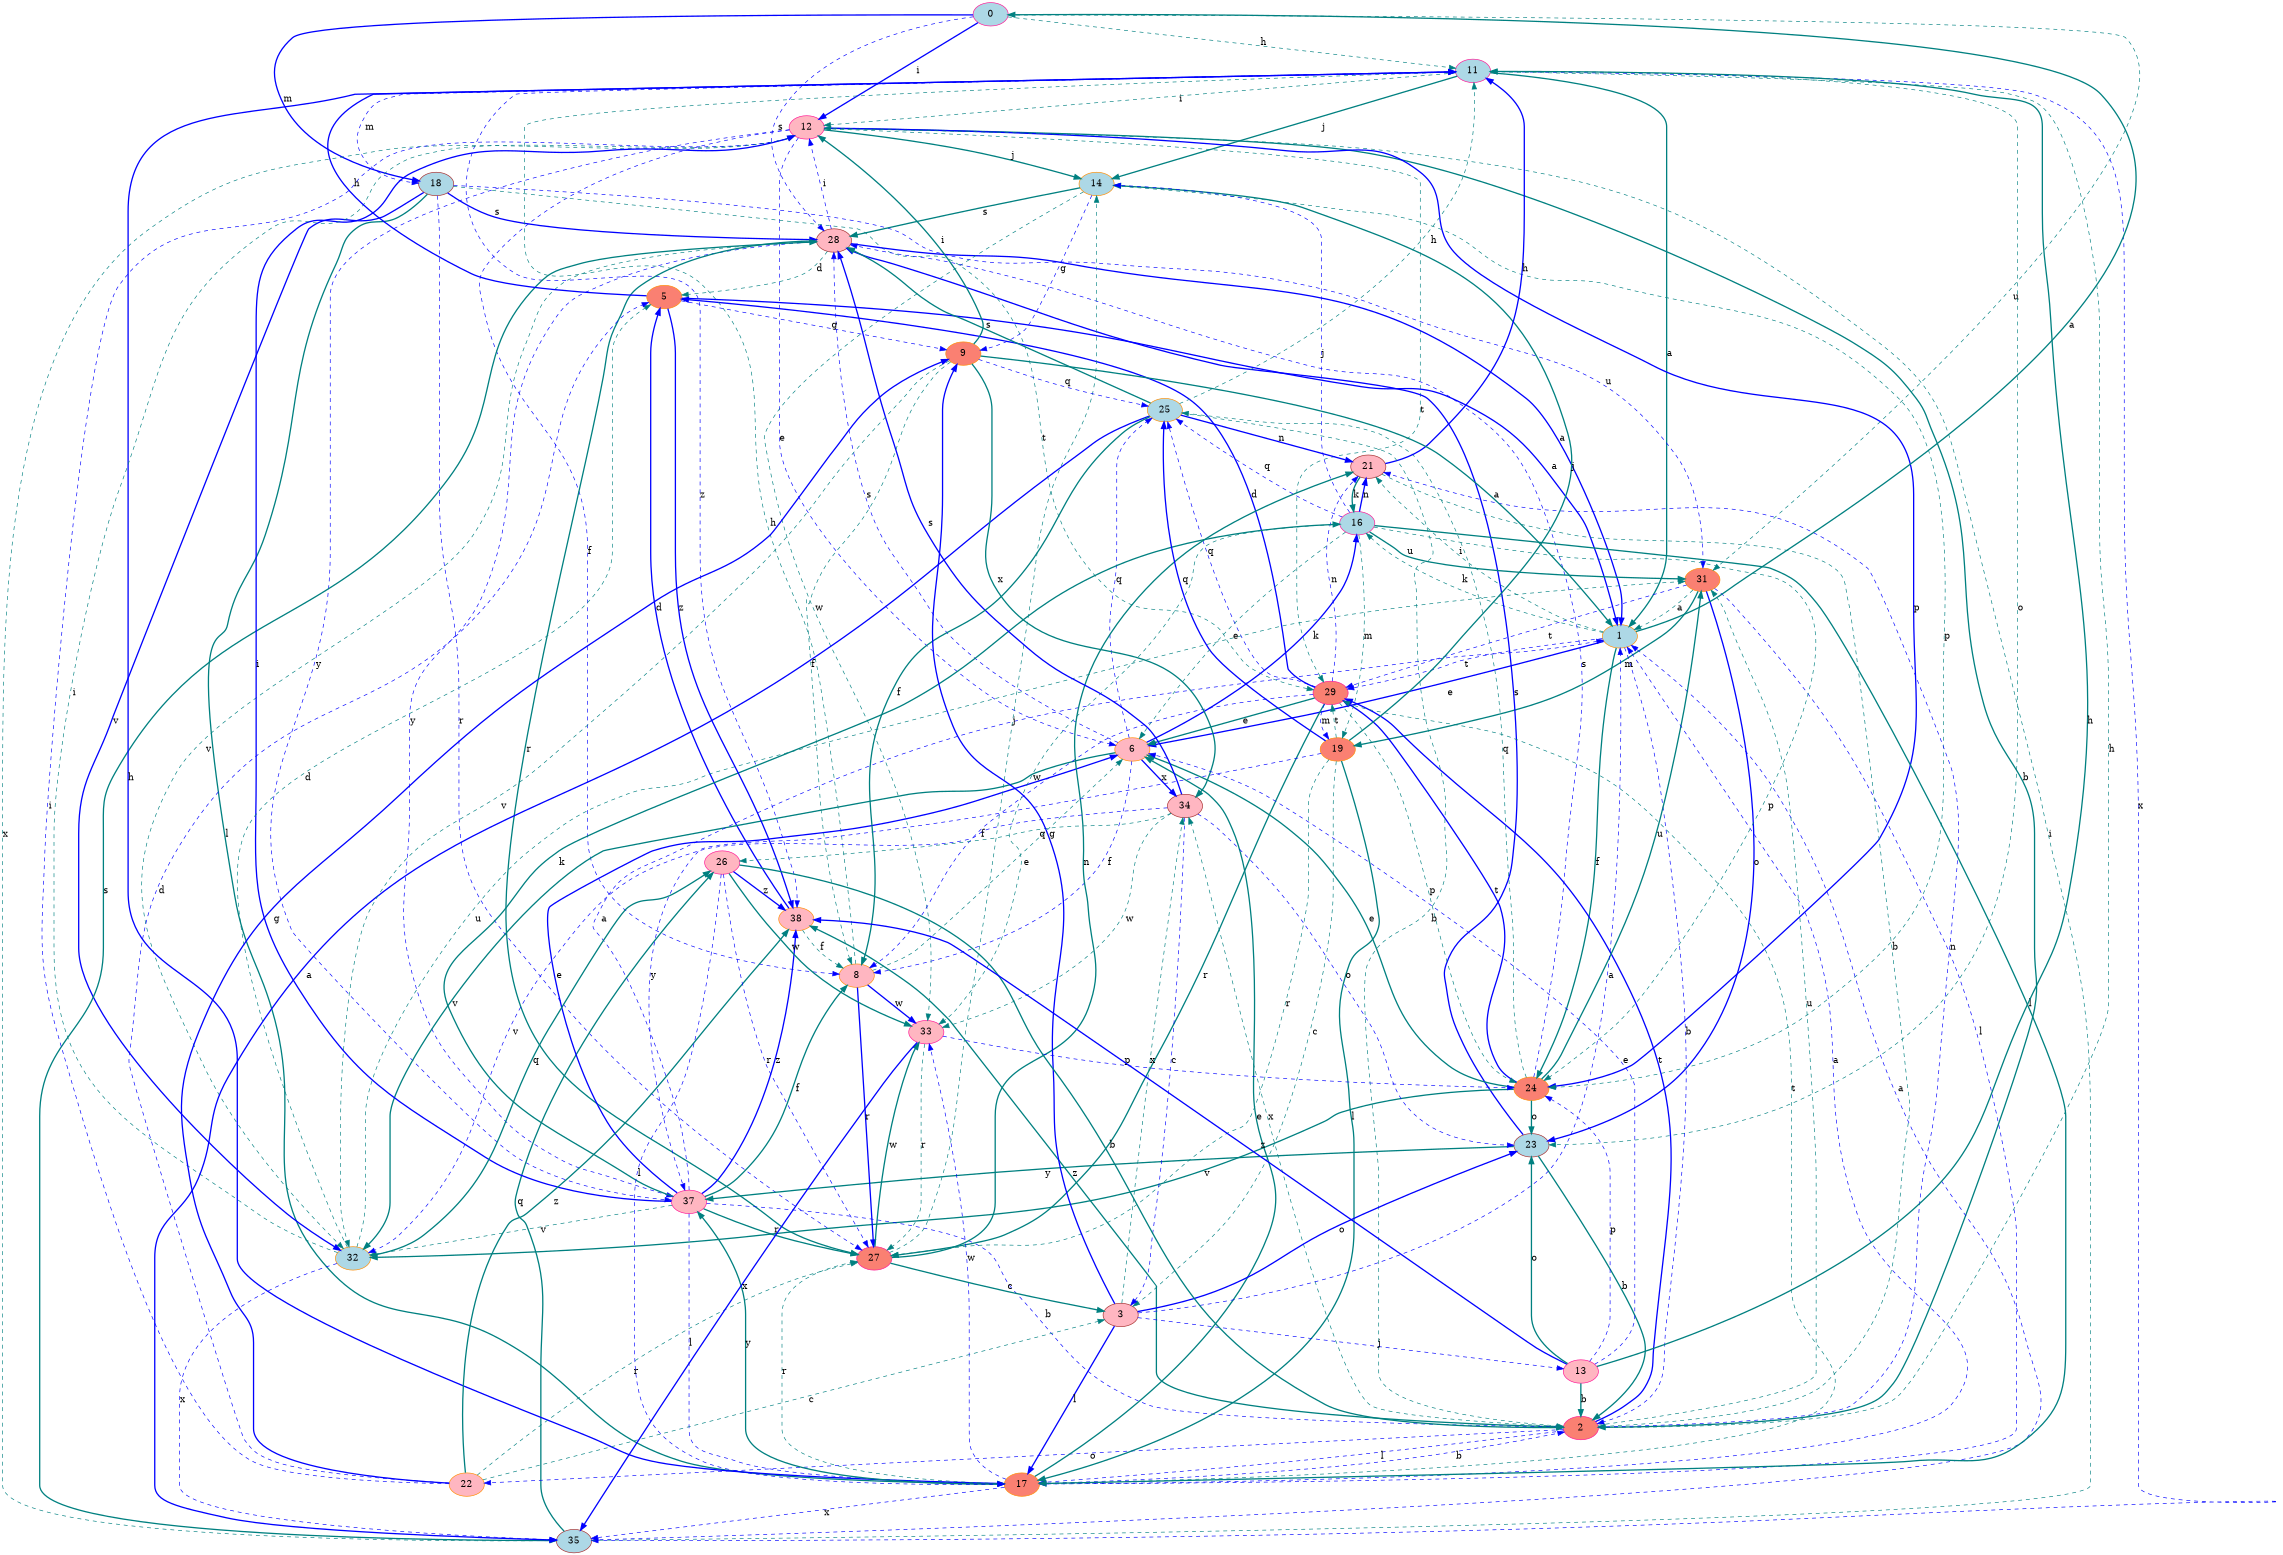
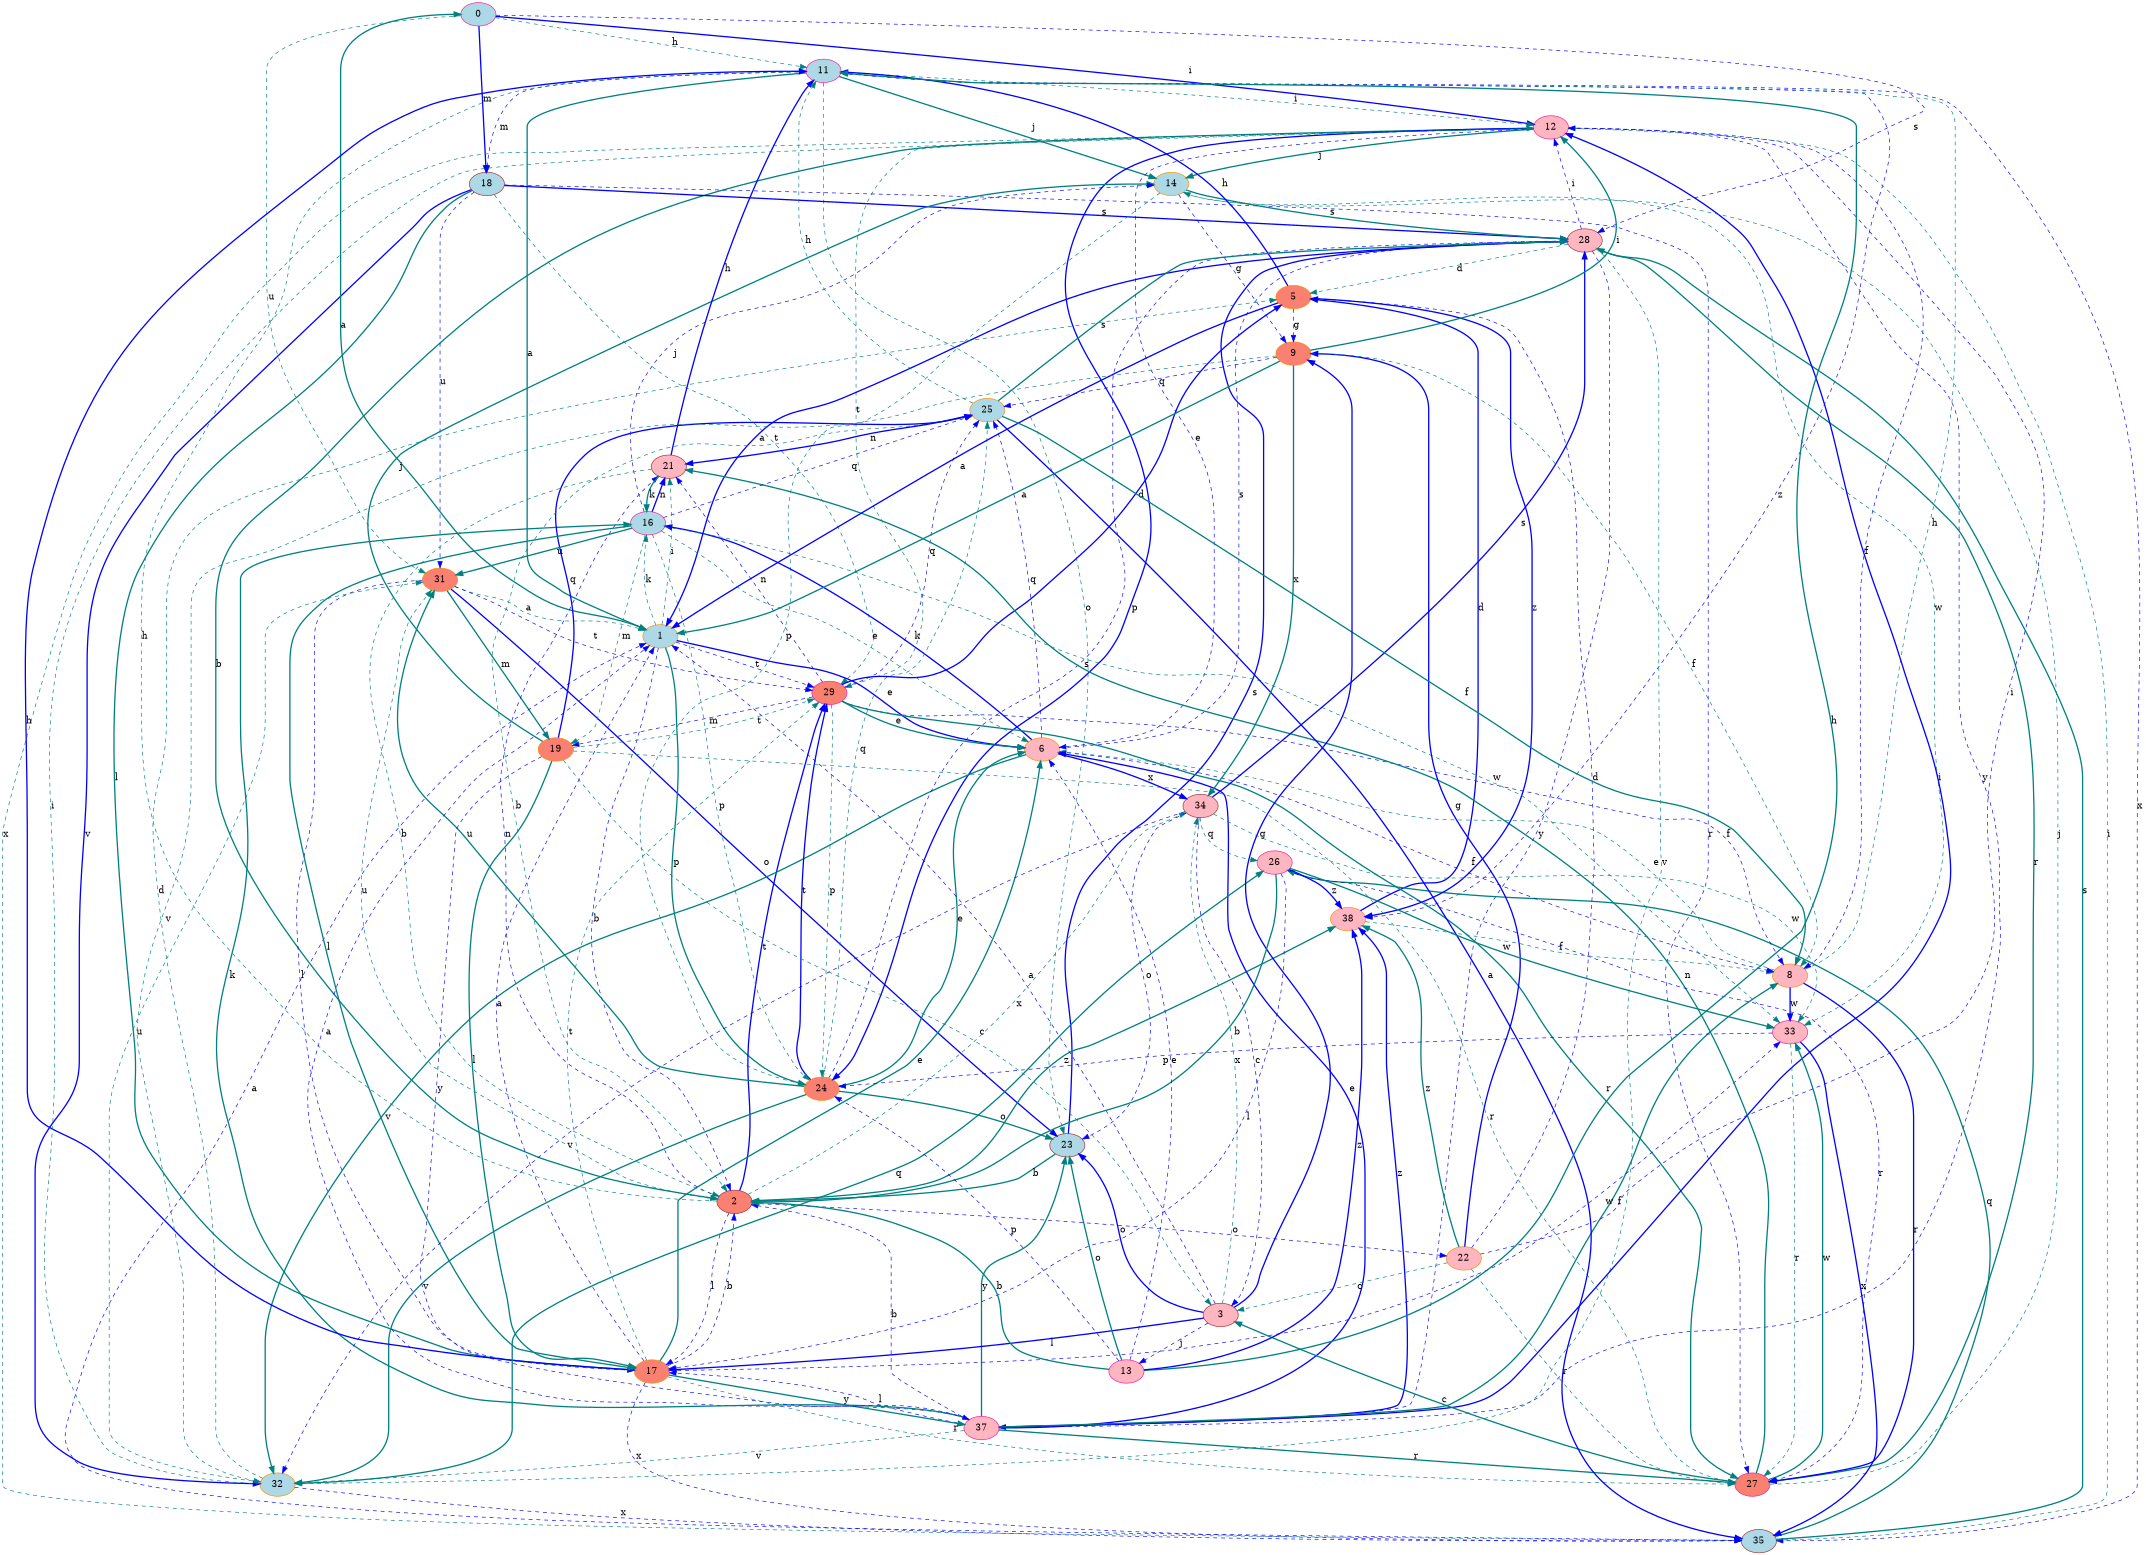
edge "1" -> "24": label "f" -> "p"
edge "23" -> "37": reversed
node "2": color deeppink -> brown
